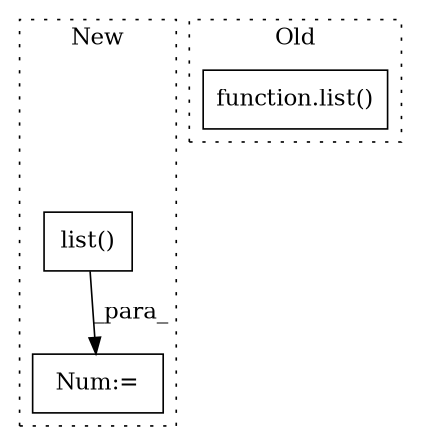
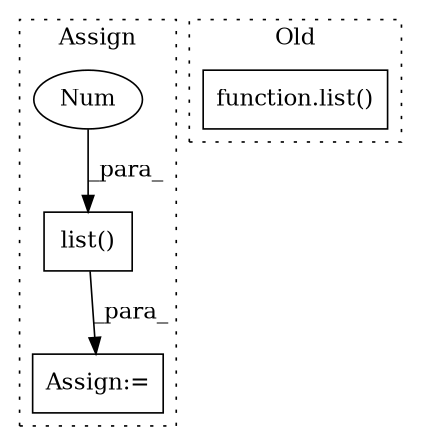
cluster "New": label "New" -> "Assign"
node "Num": added
node "Num:=": label "Num:=" -> "Assign:="
